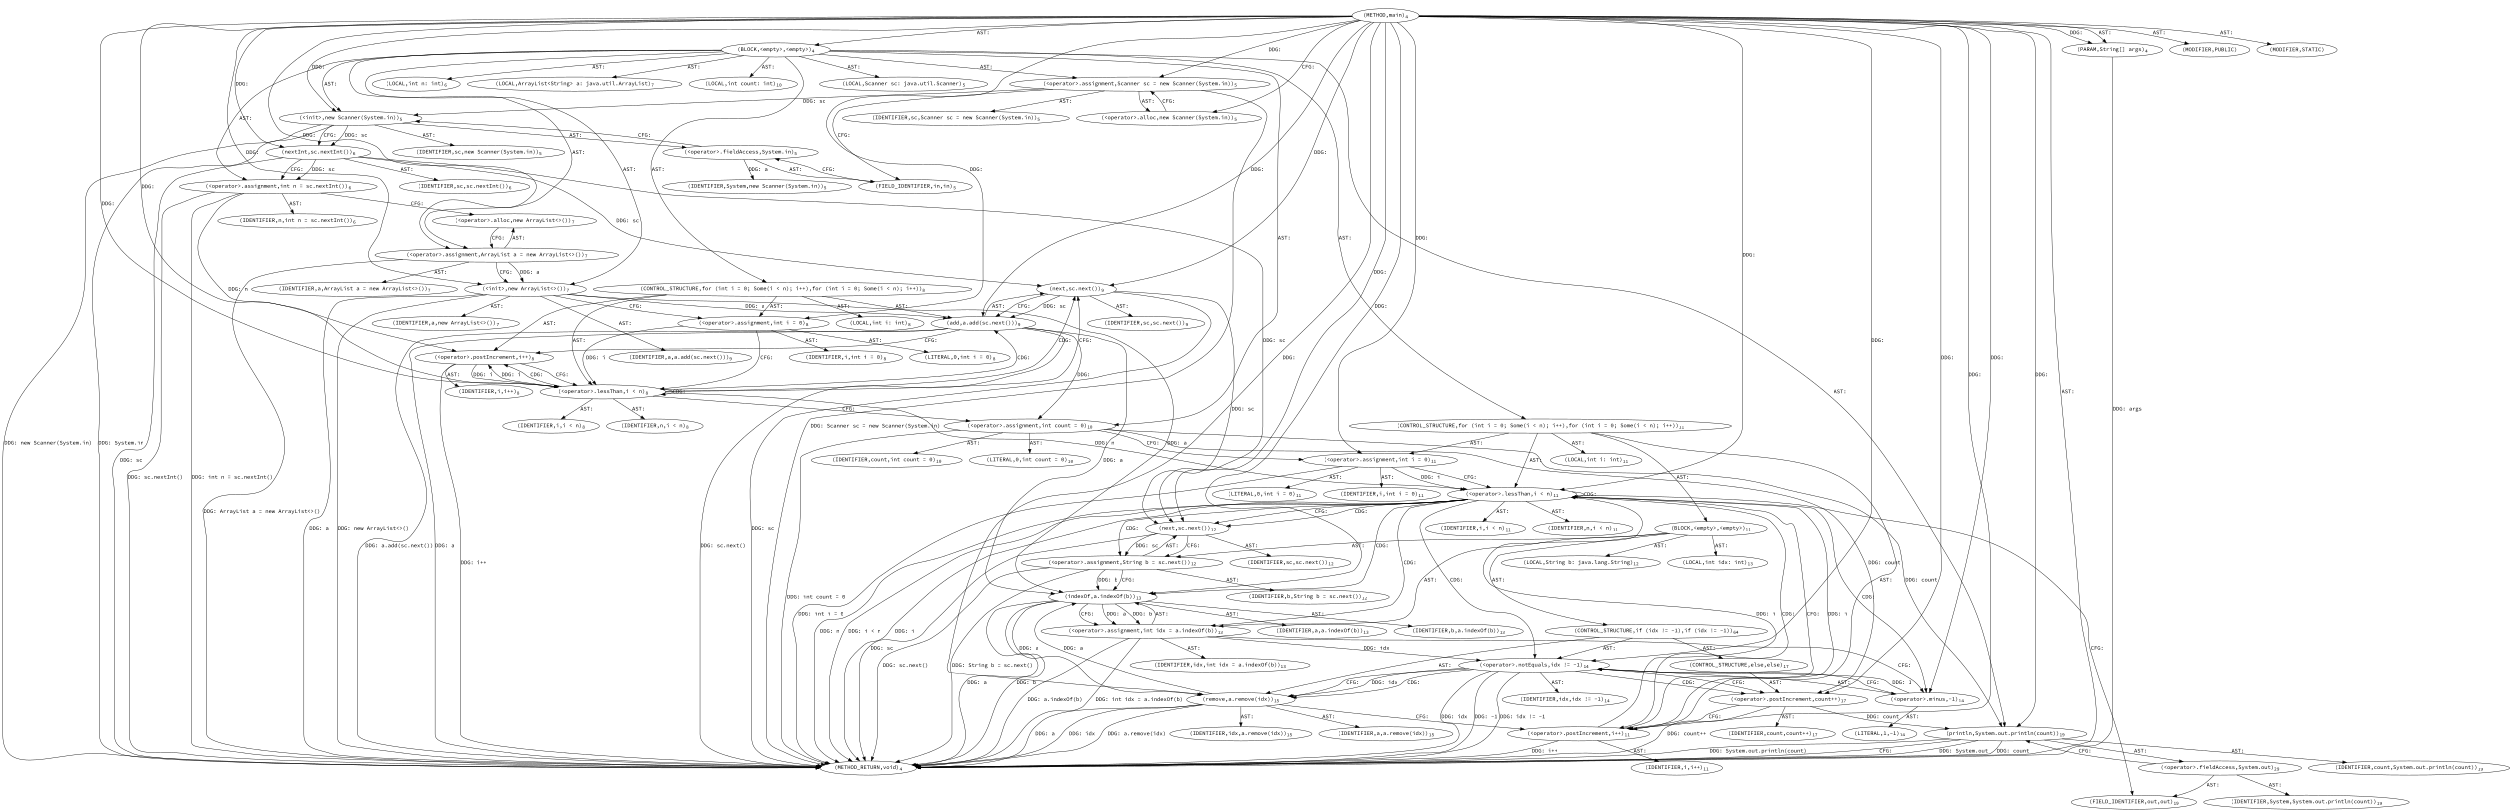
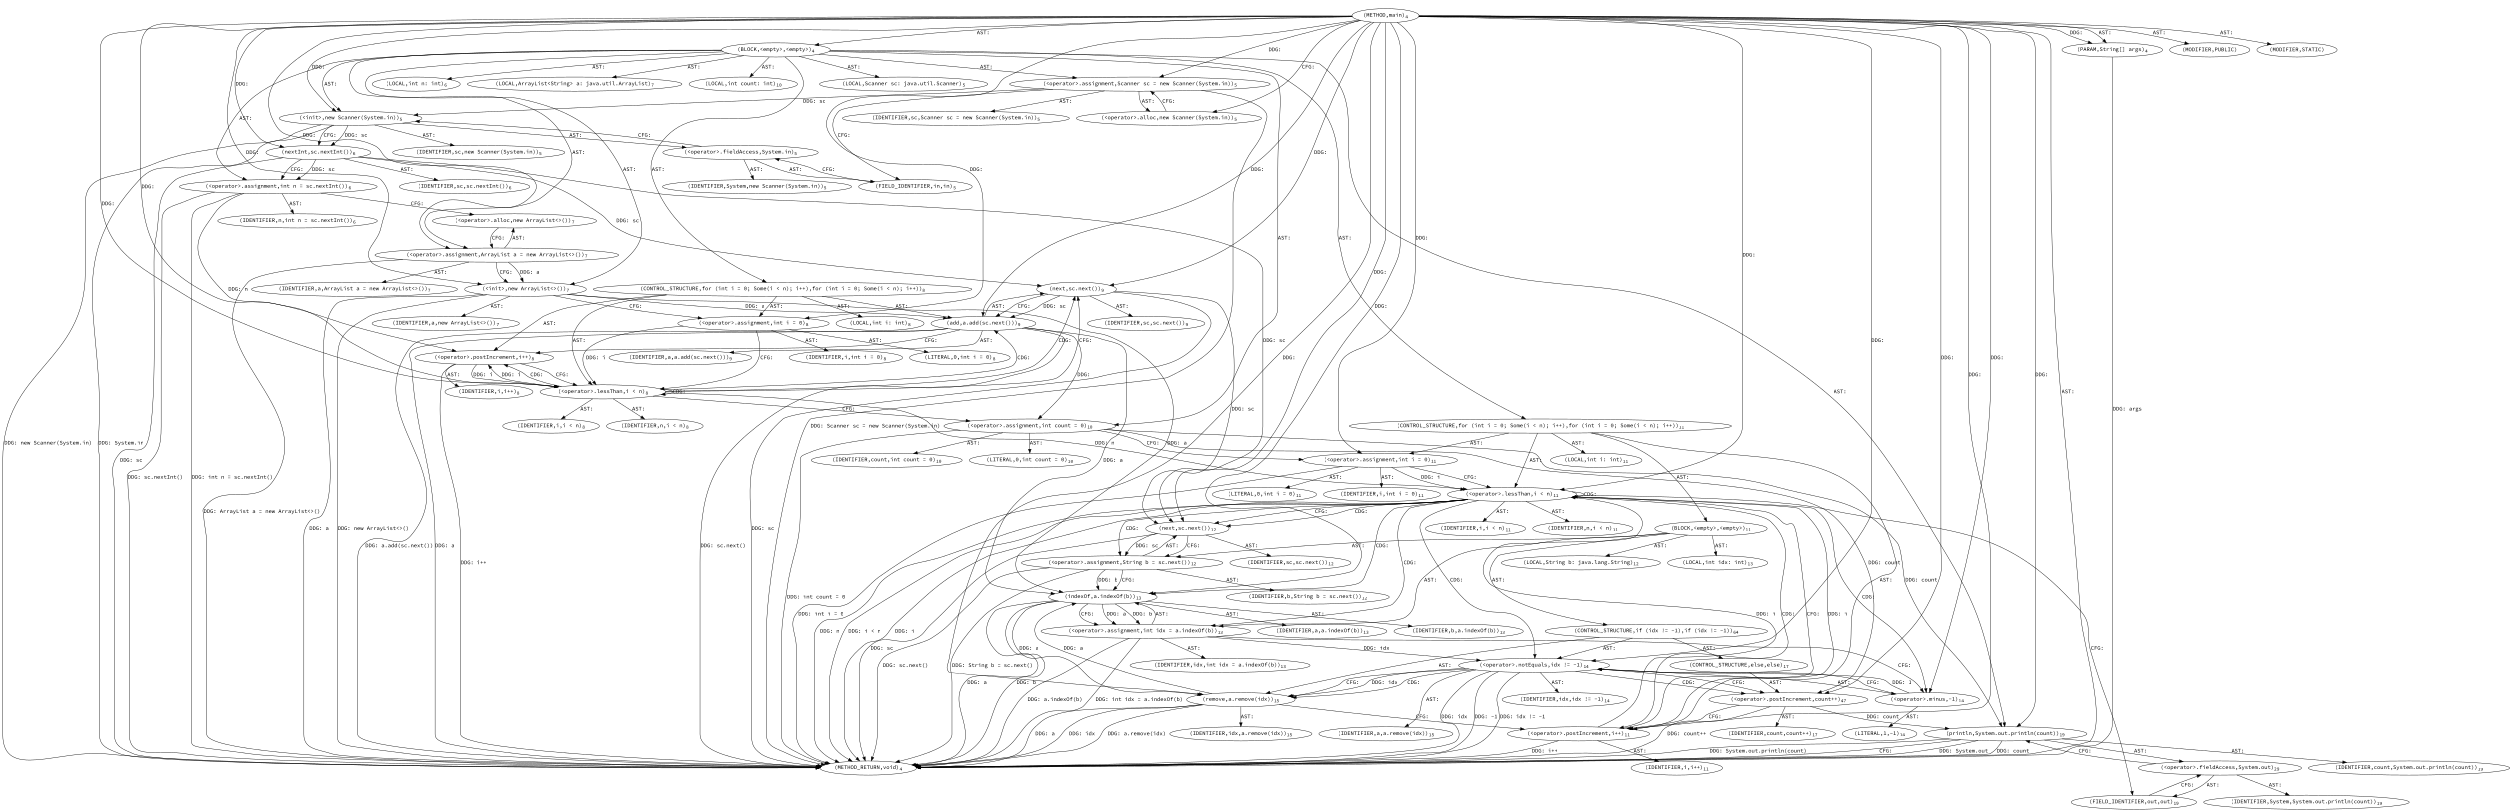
edge "(<operator>.fieldAccess,System.in)" -> "(IDENTIFIER,System,new Scanner(System.in))": label "DDG: a" -> "AST: "
edge "(<init>,new ArrayList<>())" -> "(IDENTIFIER,a,a.add(sc.next()))": now "(add,a.add(sc.next()))" -> "(IDENTIFIER,a,a.add(sc.next()))"
node "(<operator>.postIncrement,count++)": text "17" -> "47"
edge "(remove,a.remove(idx))" -> "(IDENTIFIER,a,a.remove(idx))": now "(<operator>.notEquals,idx != -1)" -> "(IDENTIFIER,a,a.remove(idx))"
edge "(FIELD_IDENTIFIER,out,out)" -> "(<operator>.fieldAccess,System.out)": added, label "CFG:"
